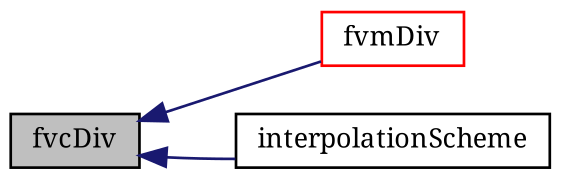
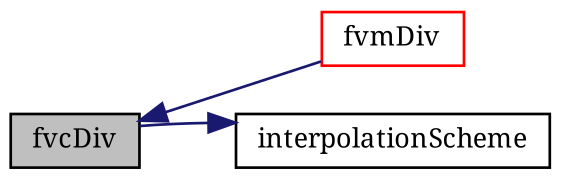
edge "interpolationScheme" -> "fvcDiv": reversed
